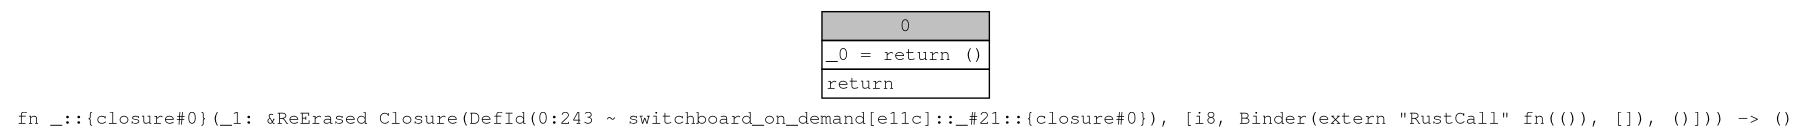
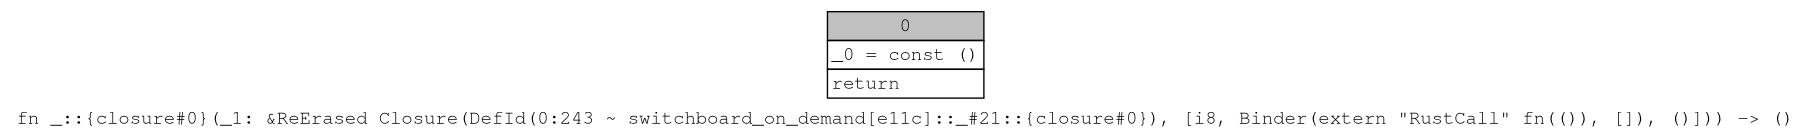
node "0": text "_0 = return ()" -> "_0 = const ()"
